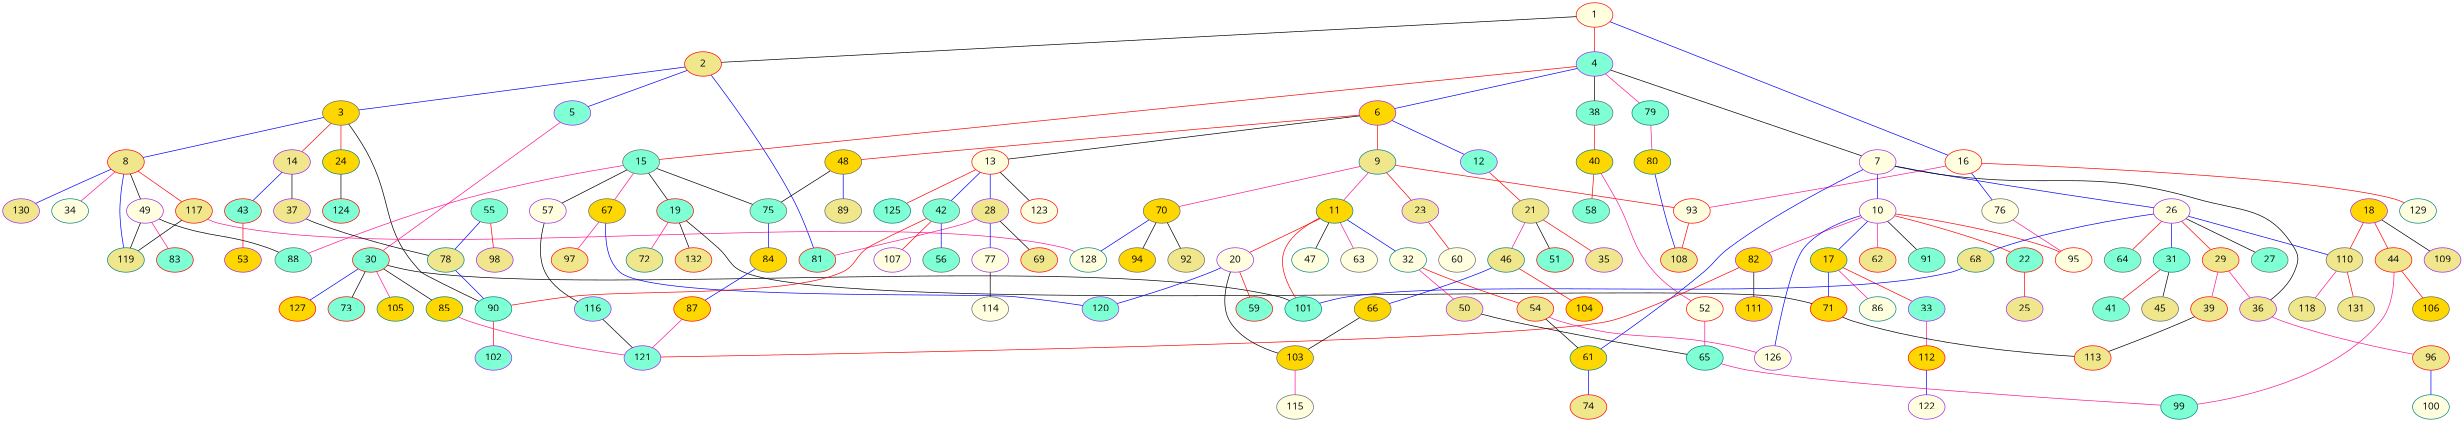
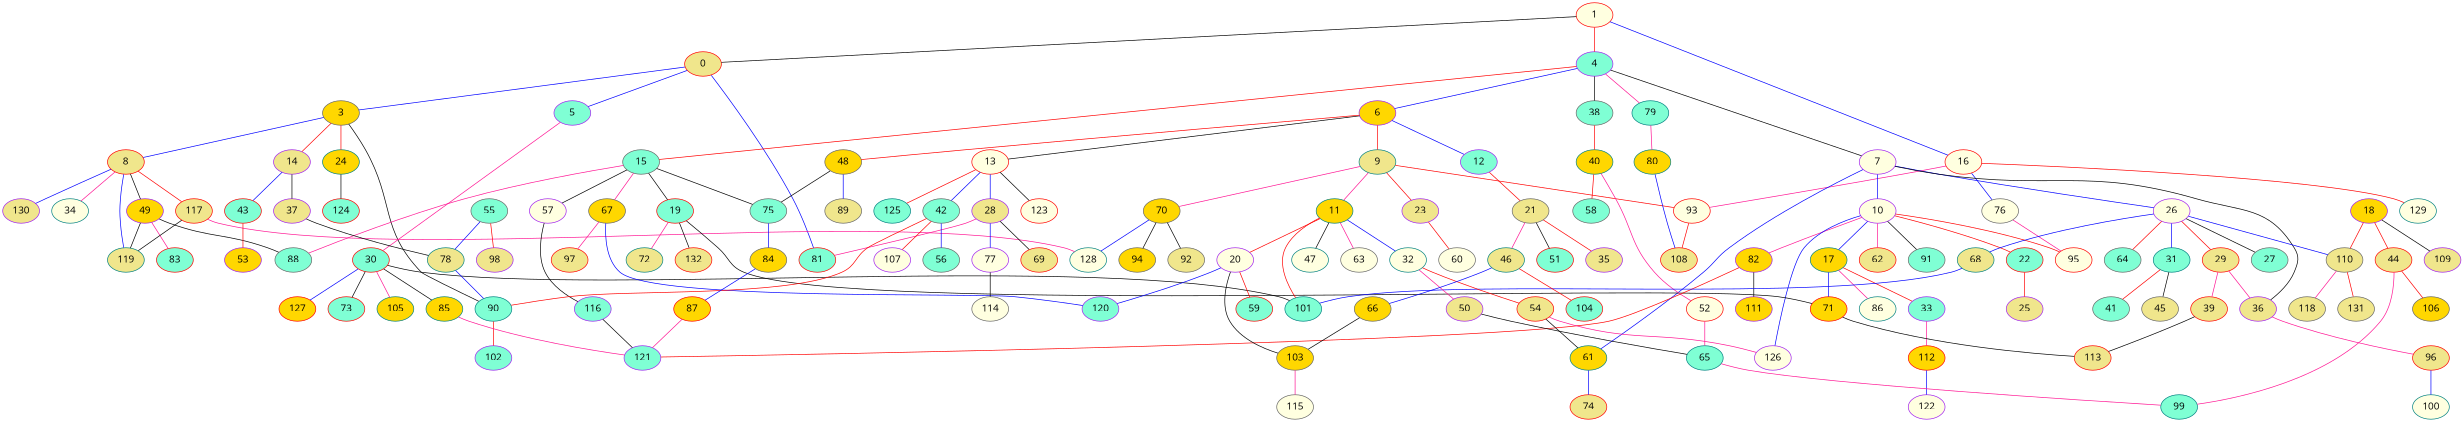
node "2": label "2" -> "0"
node "49": fillcolor lightyellow -> gold
node "104": fillcolor gold -> aquamarine
